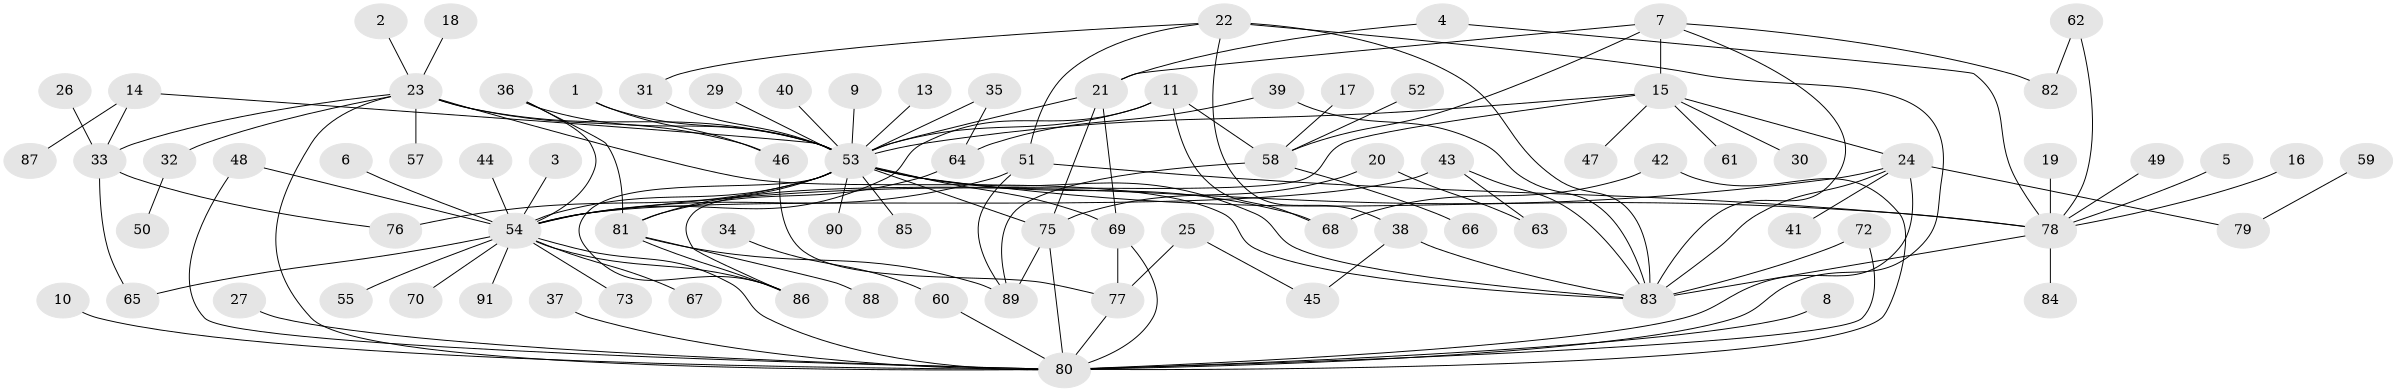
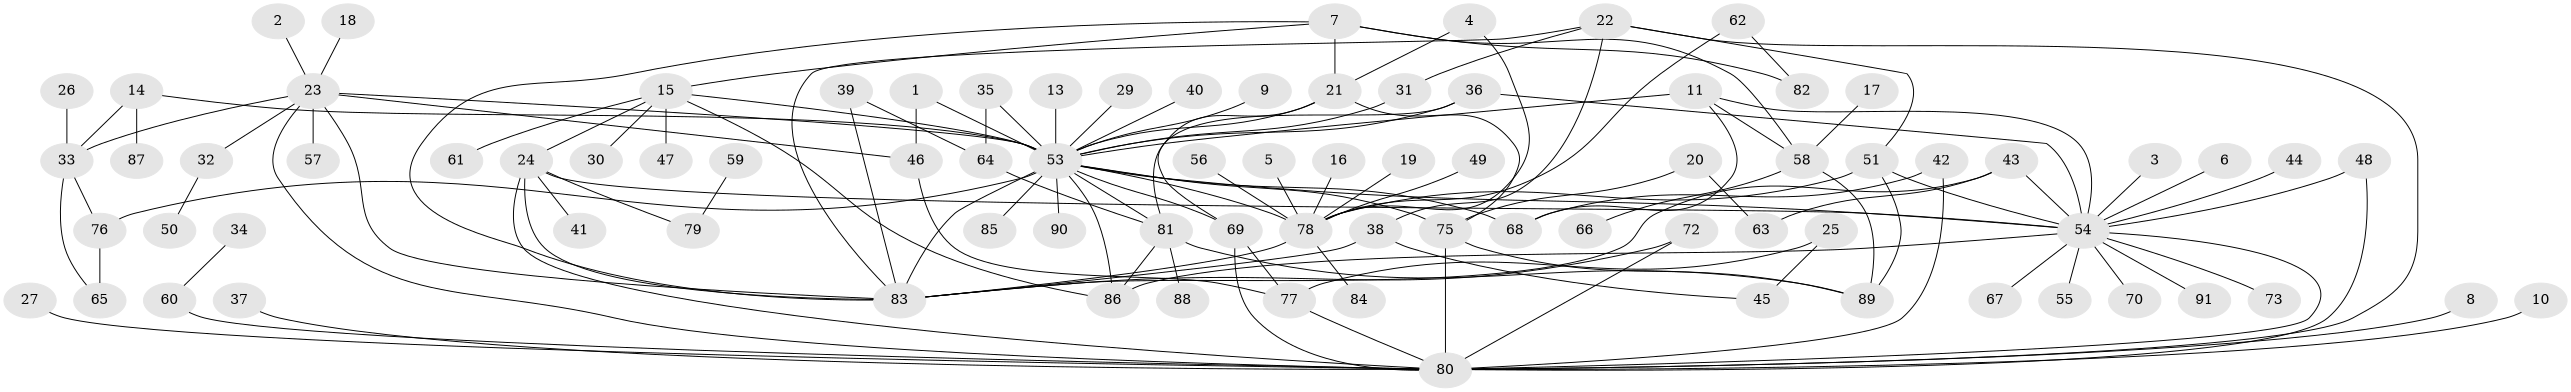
node "52": removed
node "56": added
edge "54" -- "65": now "76" -- "65"
